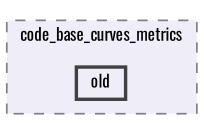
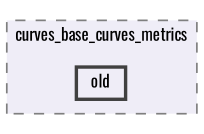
cluster "code_base_curves_metrics": label "code_base_curves_metrics" -> "curves_base_curves_metrics"
